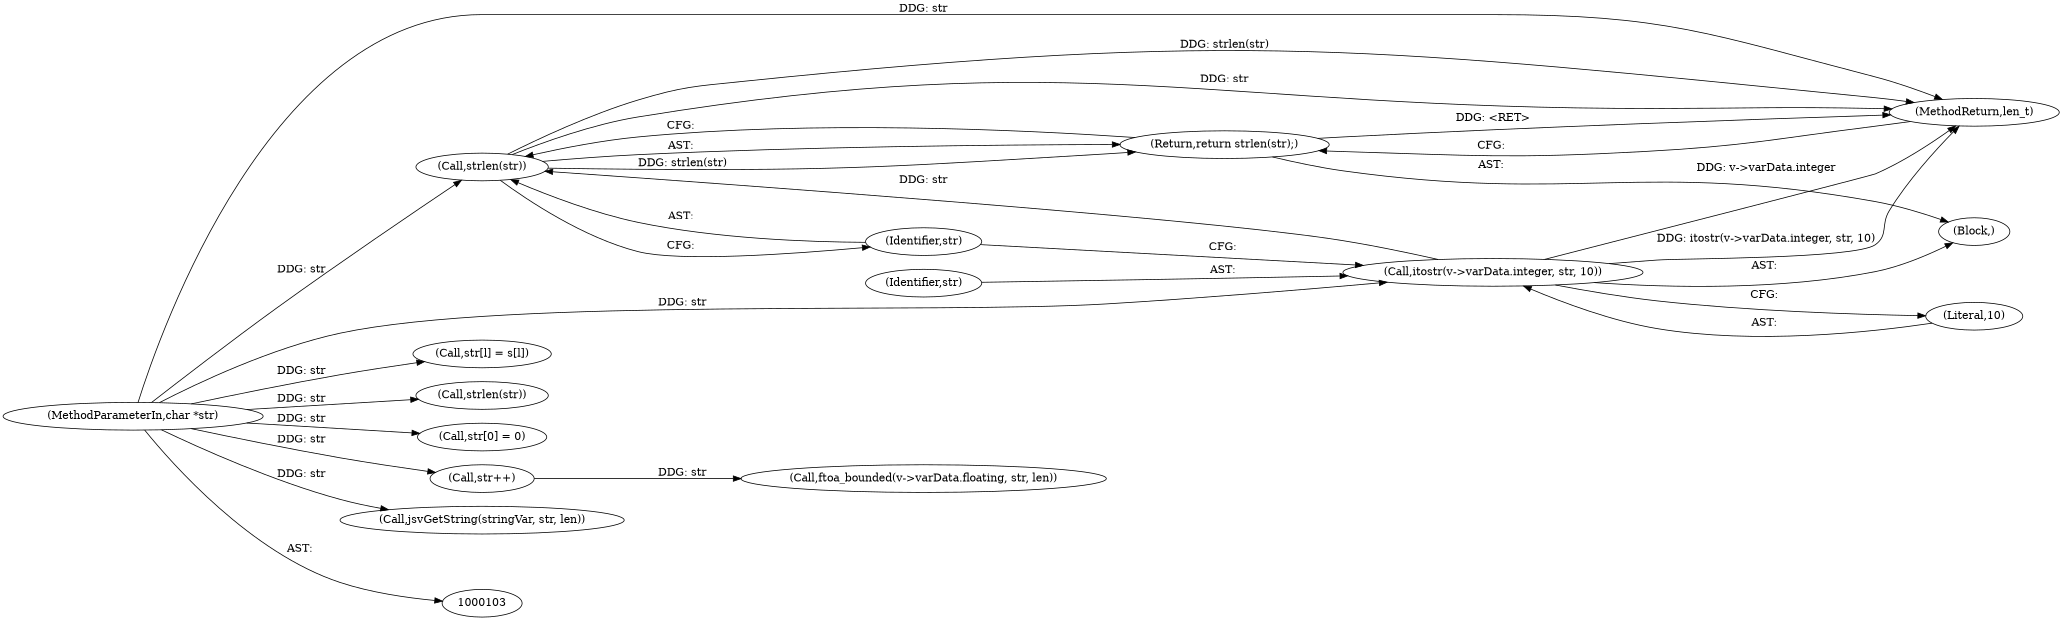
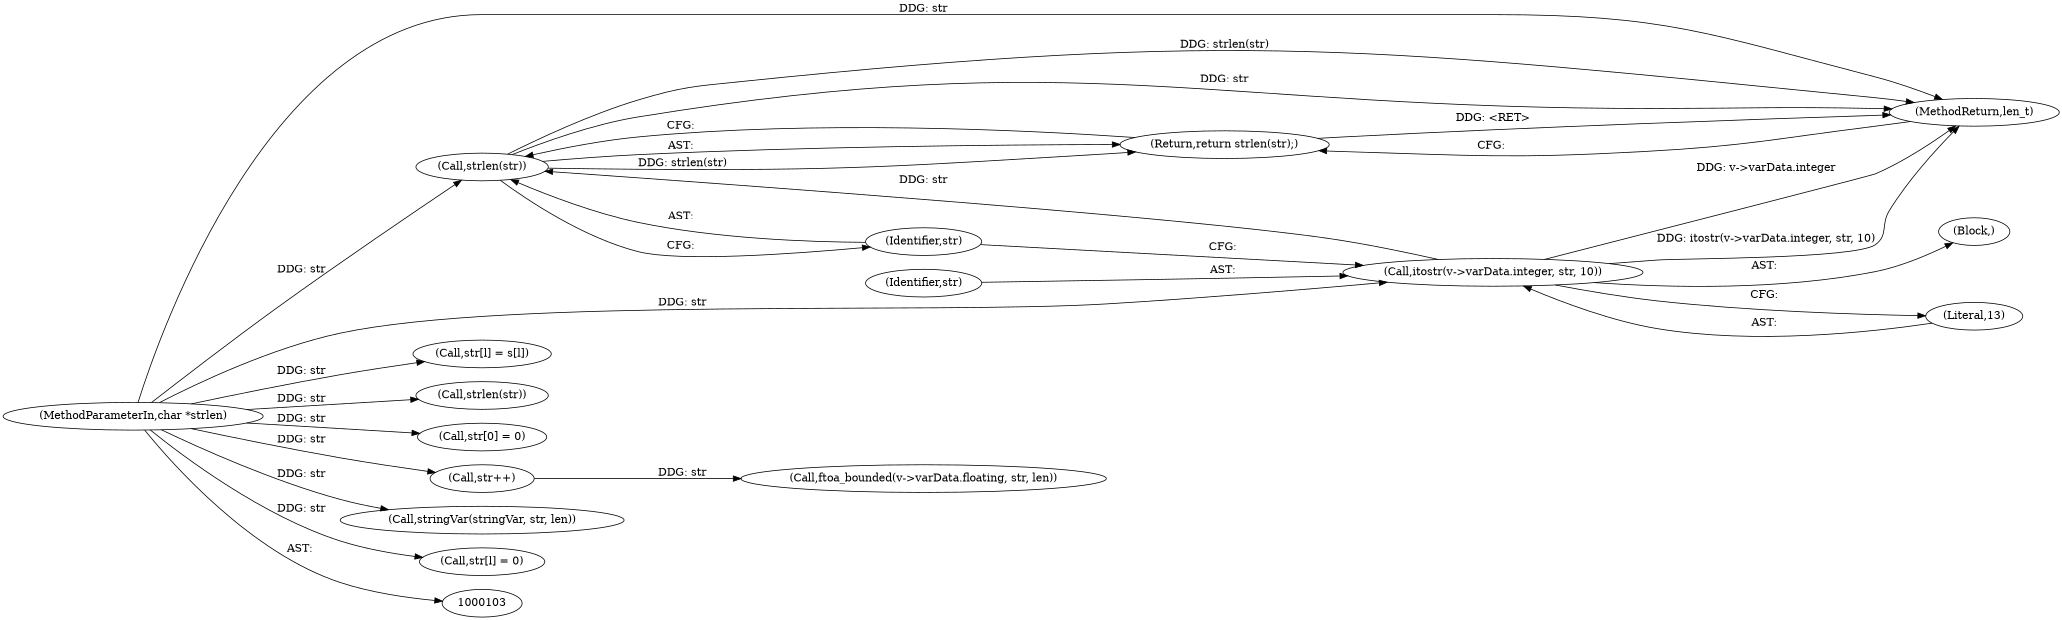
edge "(Return,return strlen(str);)" -> "(Block,)": removed, label "AST:"
node "(Literal,10)": label "(Literal,10)" -> "(Literal,13)"
node "(MethodParameterIn,char *str)": label "(MethodParameterIn,char *str)" -> "(MethodParameterIn,char *strlen)"
node "(Call,jsvGetString(stringVar, str, len))": label "(Call,jsvGetString(stringVar, str, len))" -> "(Call,stringVar(stringVar, str, len))"
node "(Call,str[l] = 0)": added
